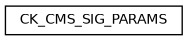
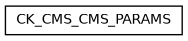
node "CK_CMS_SIG_PARAMS": label "CK_CMS_SIG_PARAMS" -> "CK_CMS_CMS_PARAMS"
